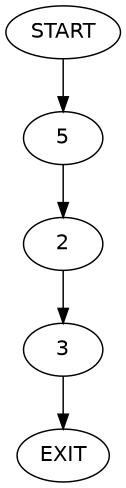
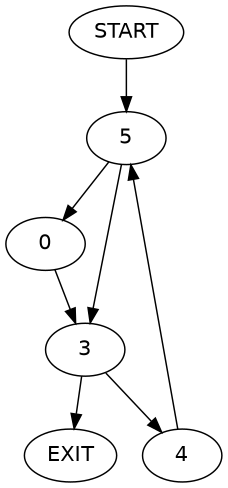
edge "5" -> "3": added
node "2": label "2" -> "0"
node "4": added
